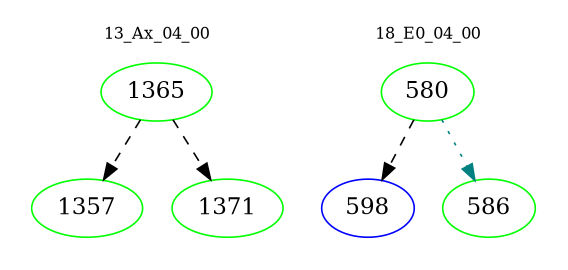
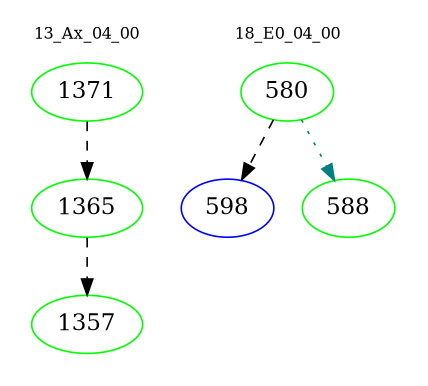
edge "1365" -> "1371": reversed
node "586": label "586" -> "588"
